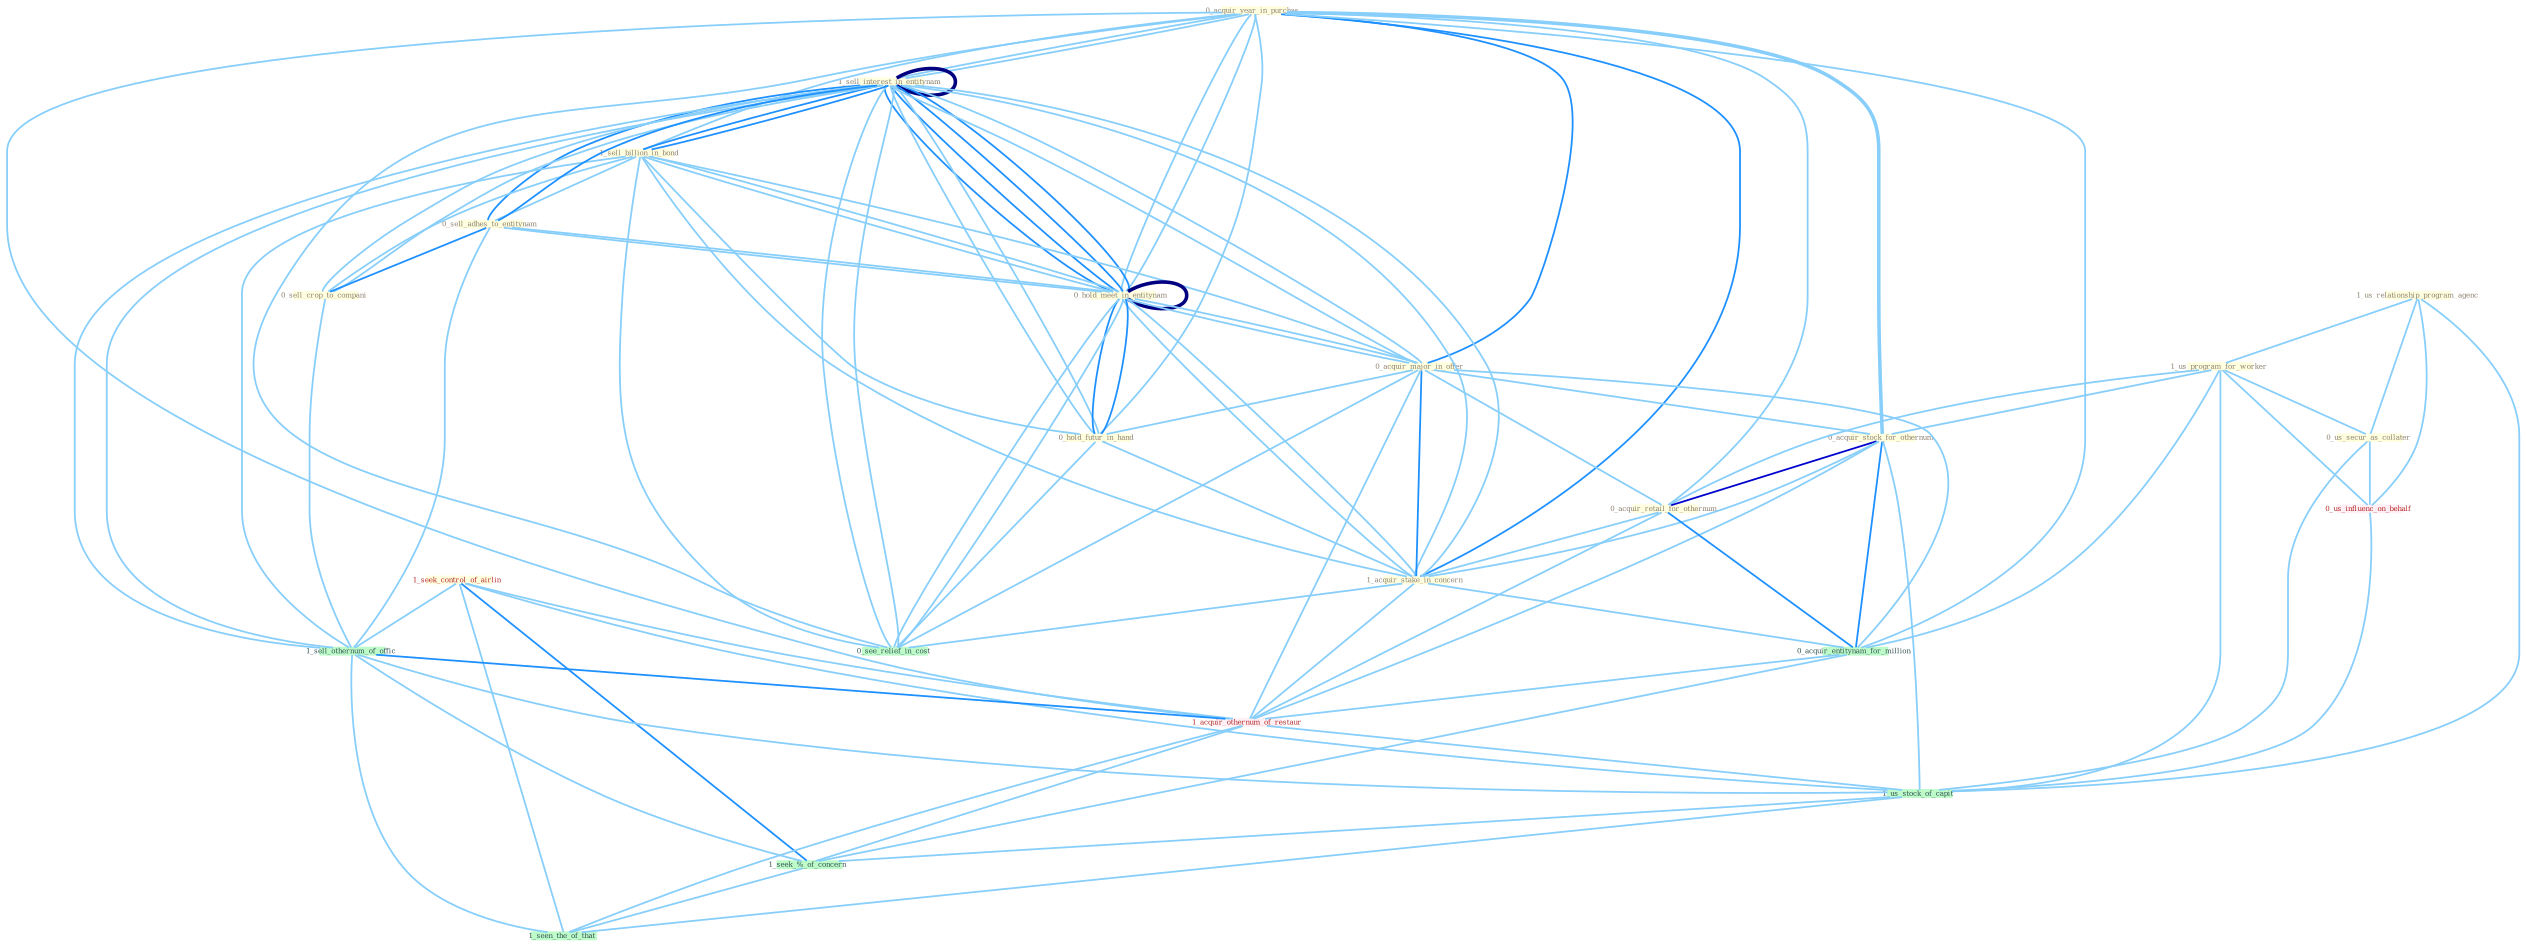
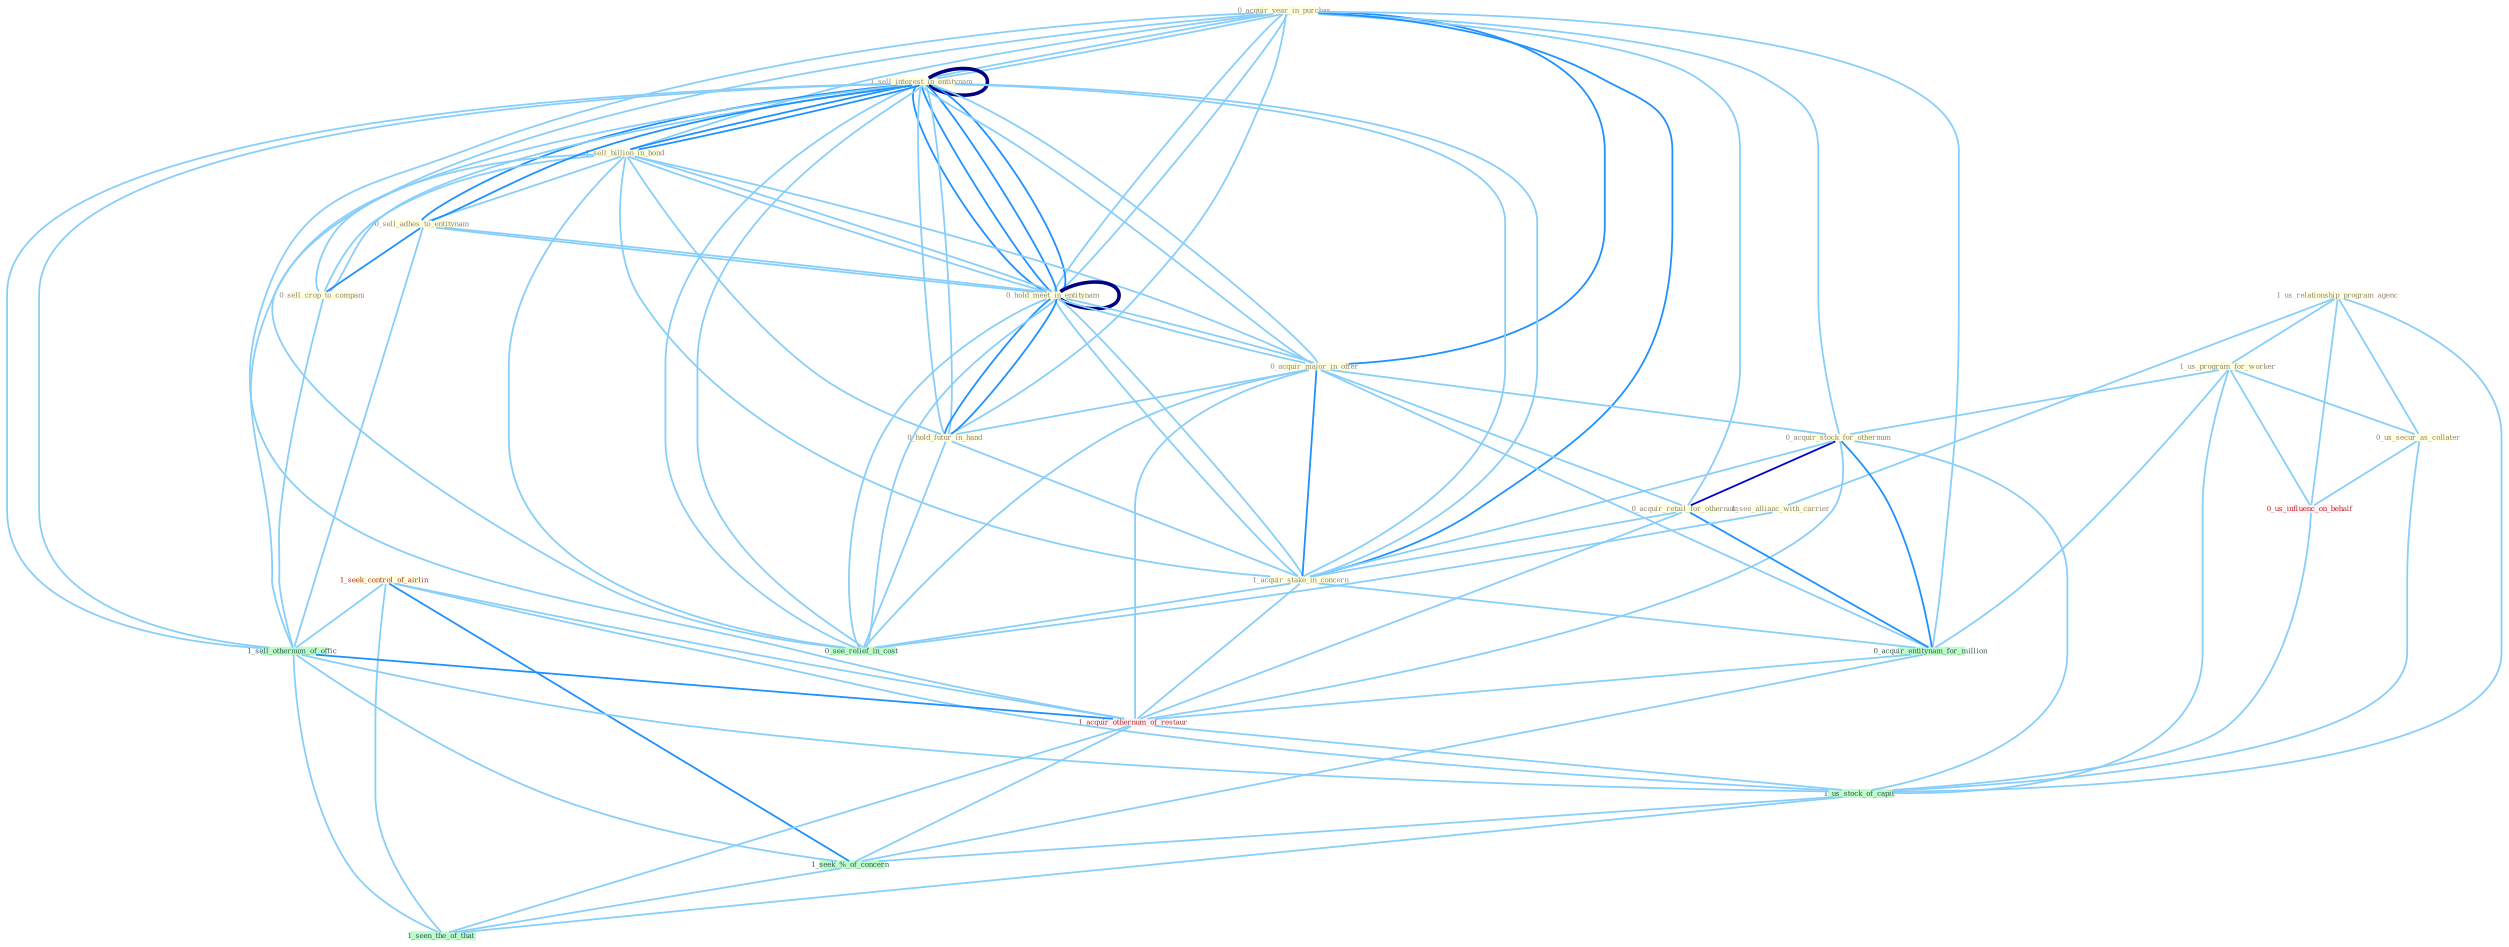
edge "0_acquir_year_in_purchas" -- "0_acquir_stock_for_othernum": style bold -> solid
edge "1_us_program_for_worker" -- "0_acquir_retail_for_othernum": removed
node "1_see_allianc_with_carrier": added
